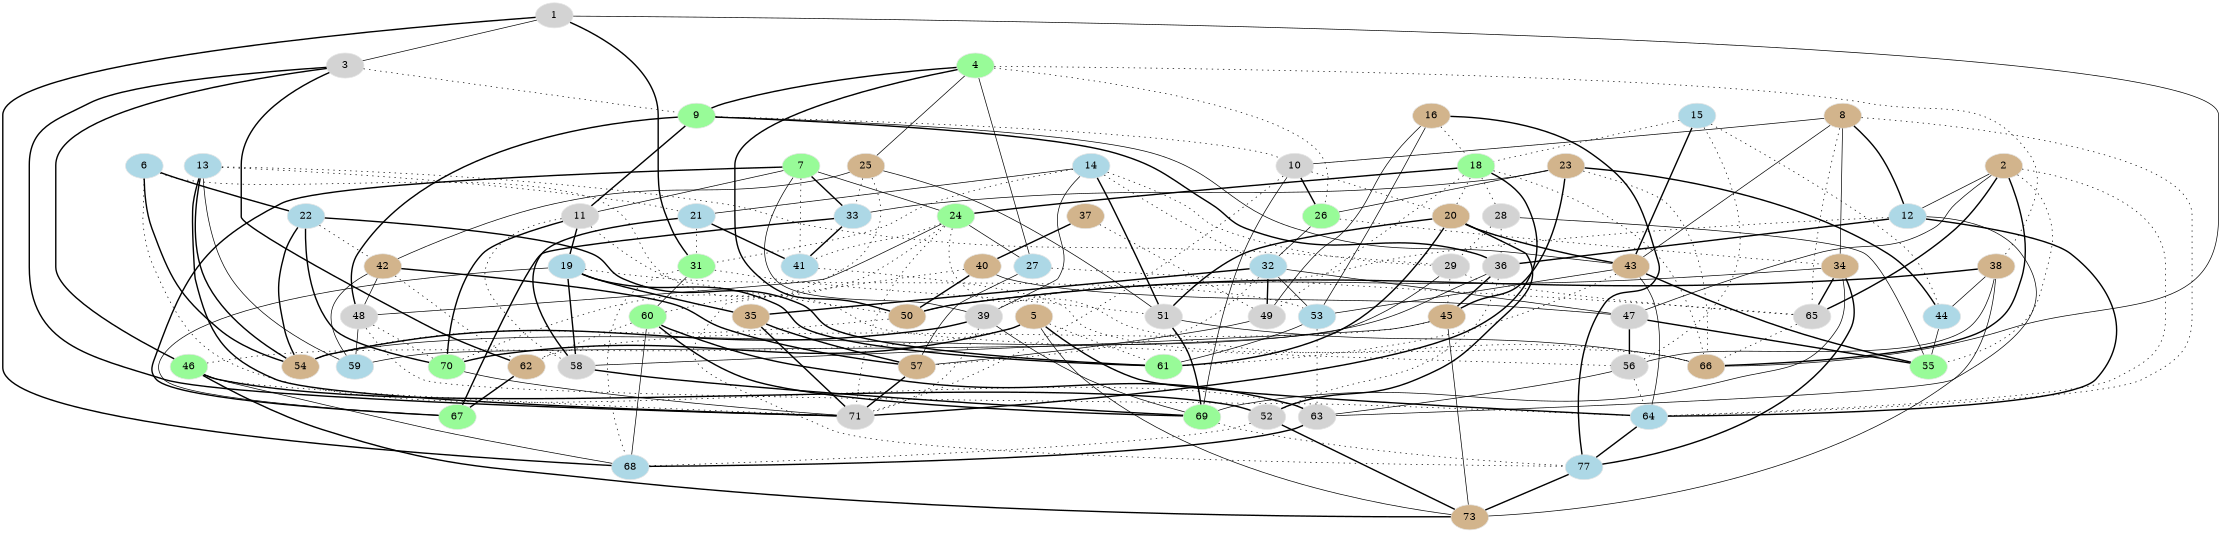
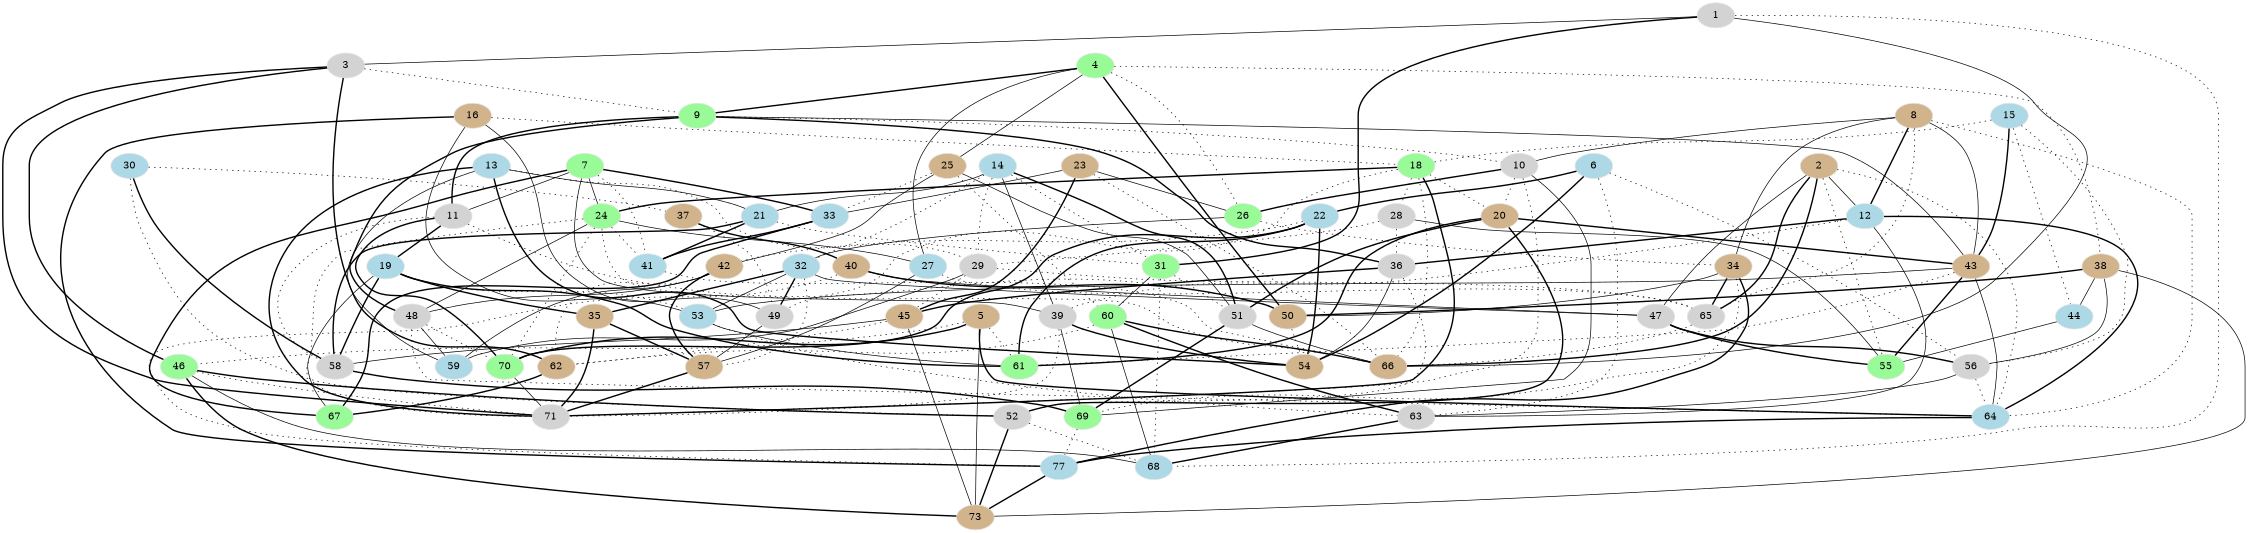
node "30": added
edge "13" -- "21": style dotted -> solid
edge "23" -- "44": removed
edge "1" -- "68": style bold -> dotted
edge "34" -- "69": style solid -> dotted
edge "60" -- "69": now "60" -- "66"
